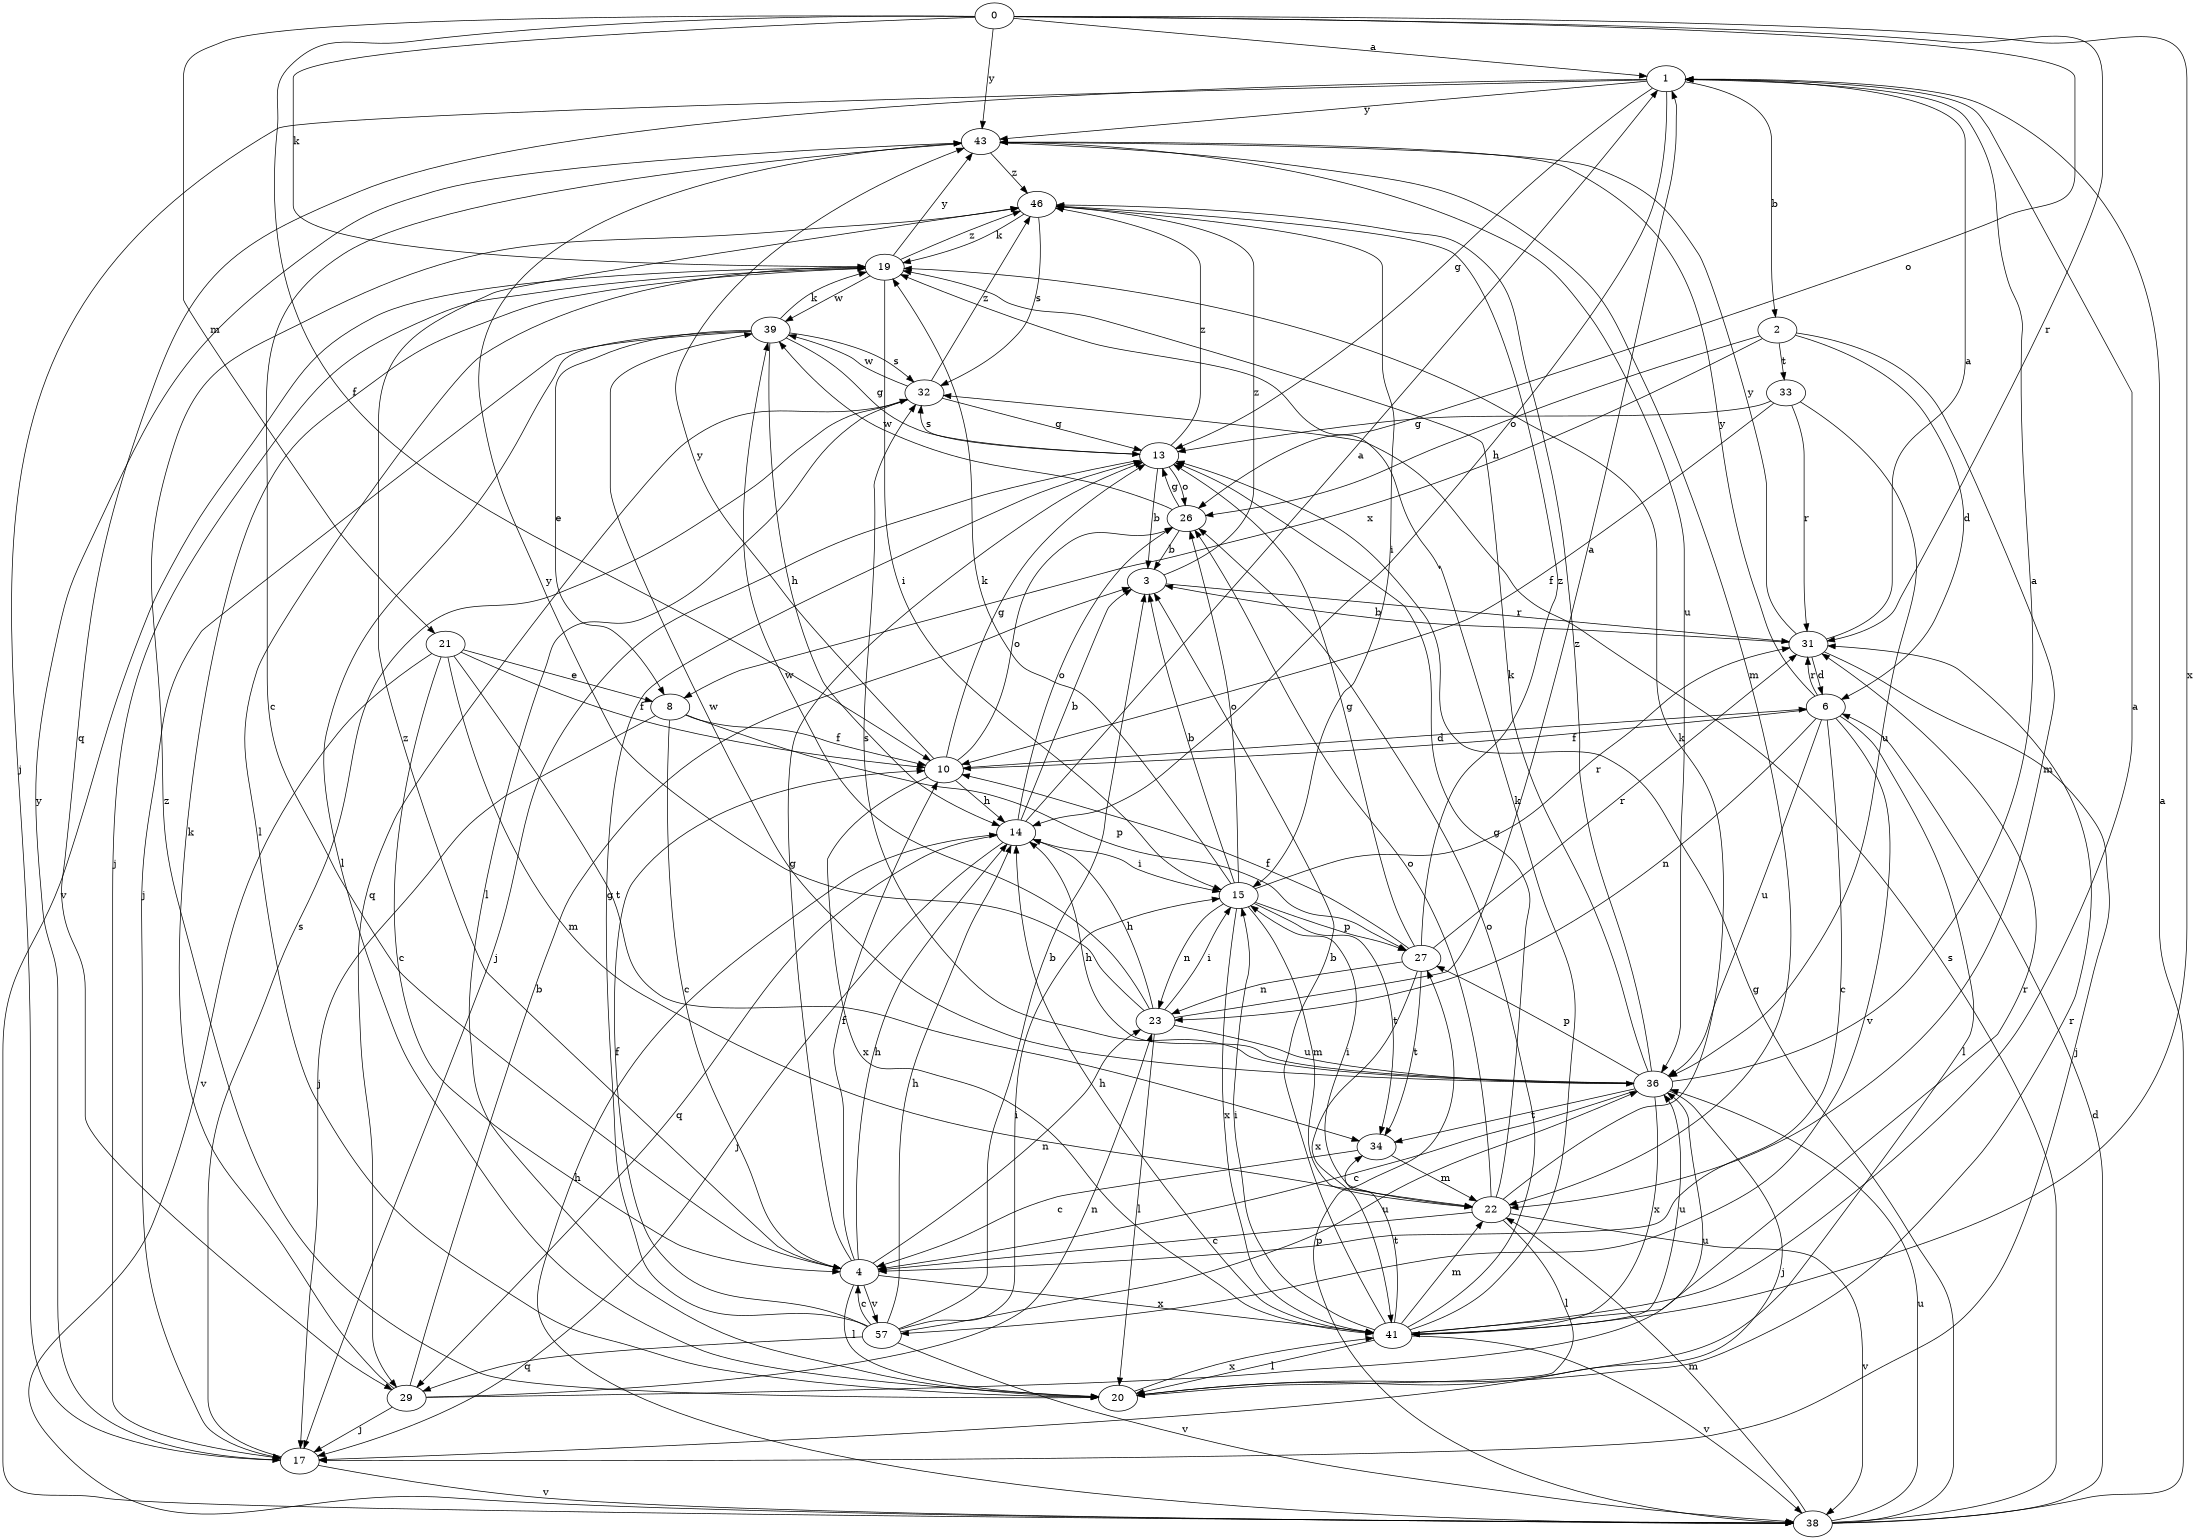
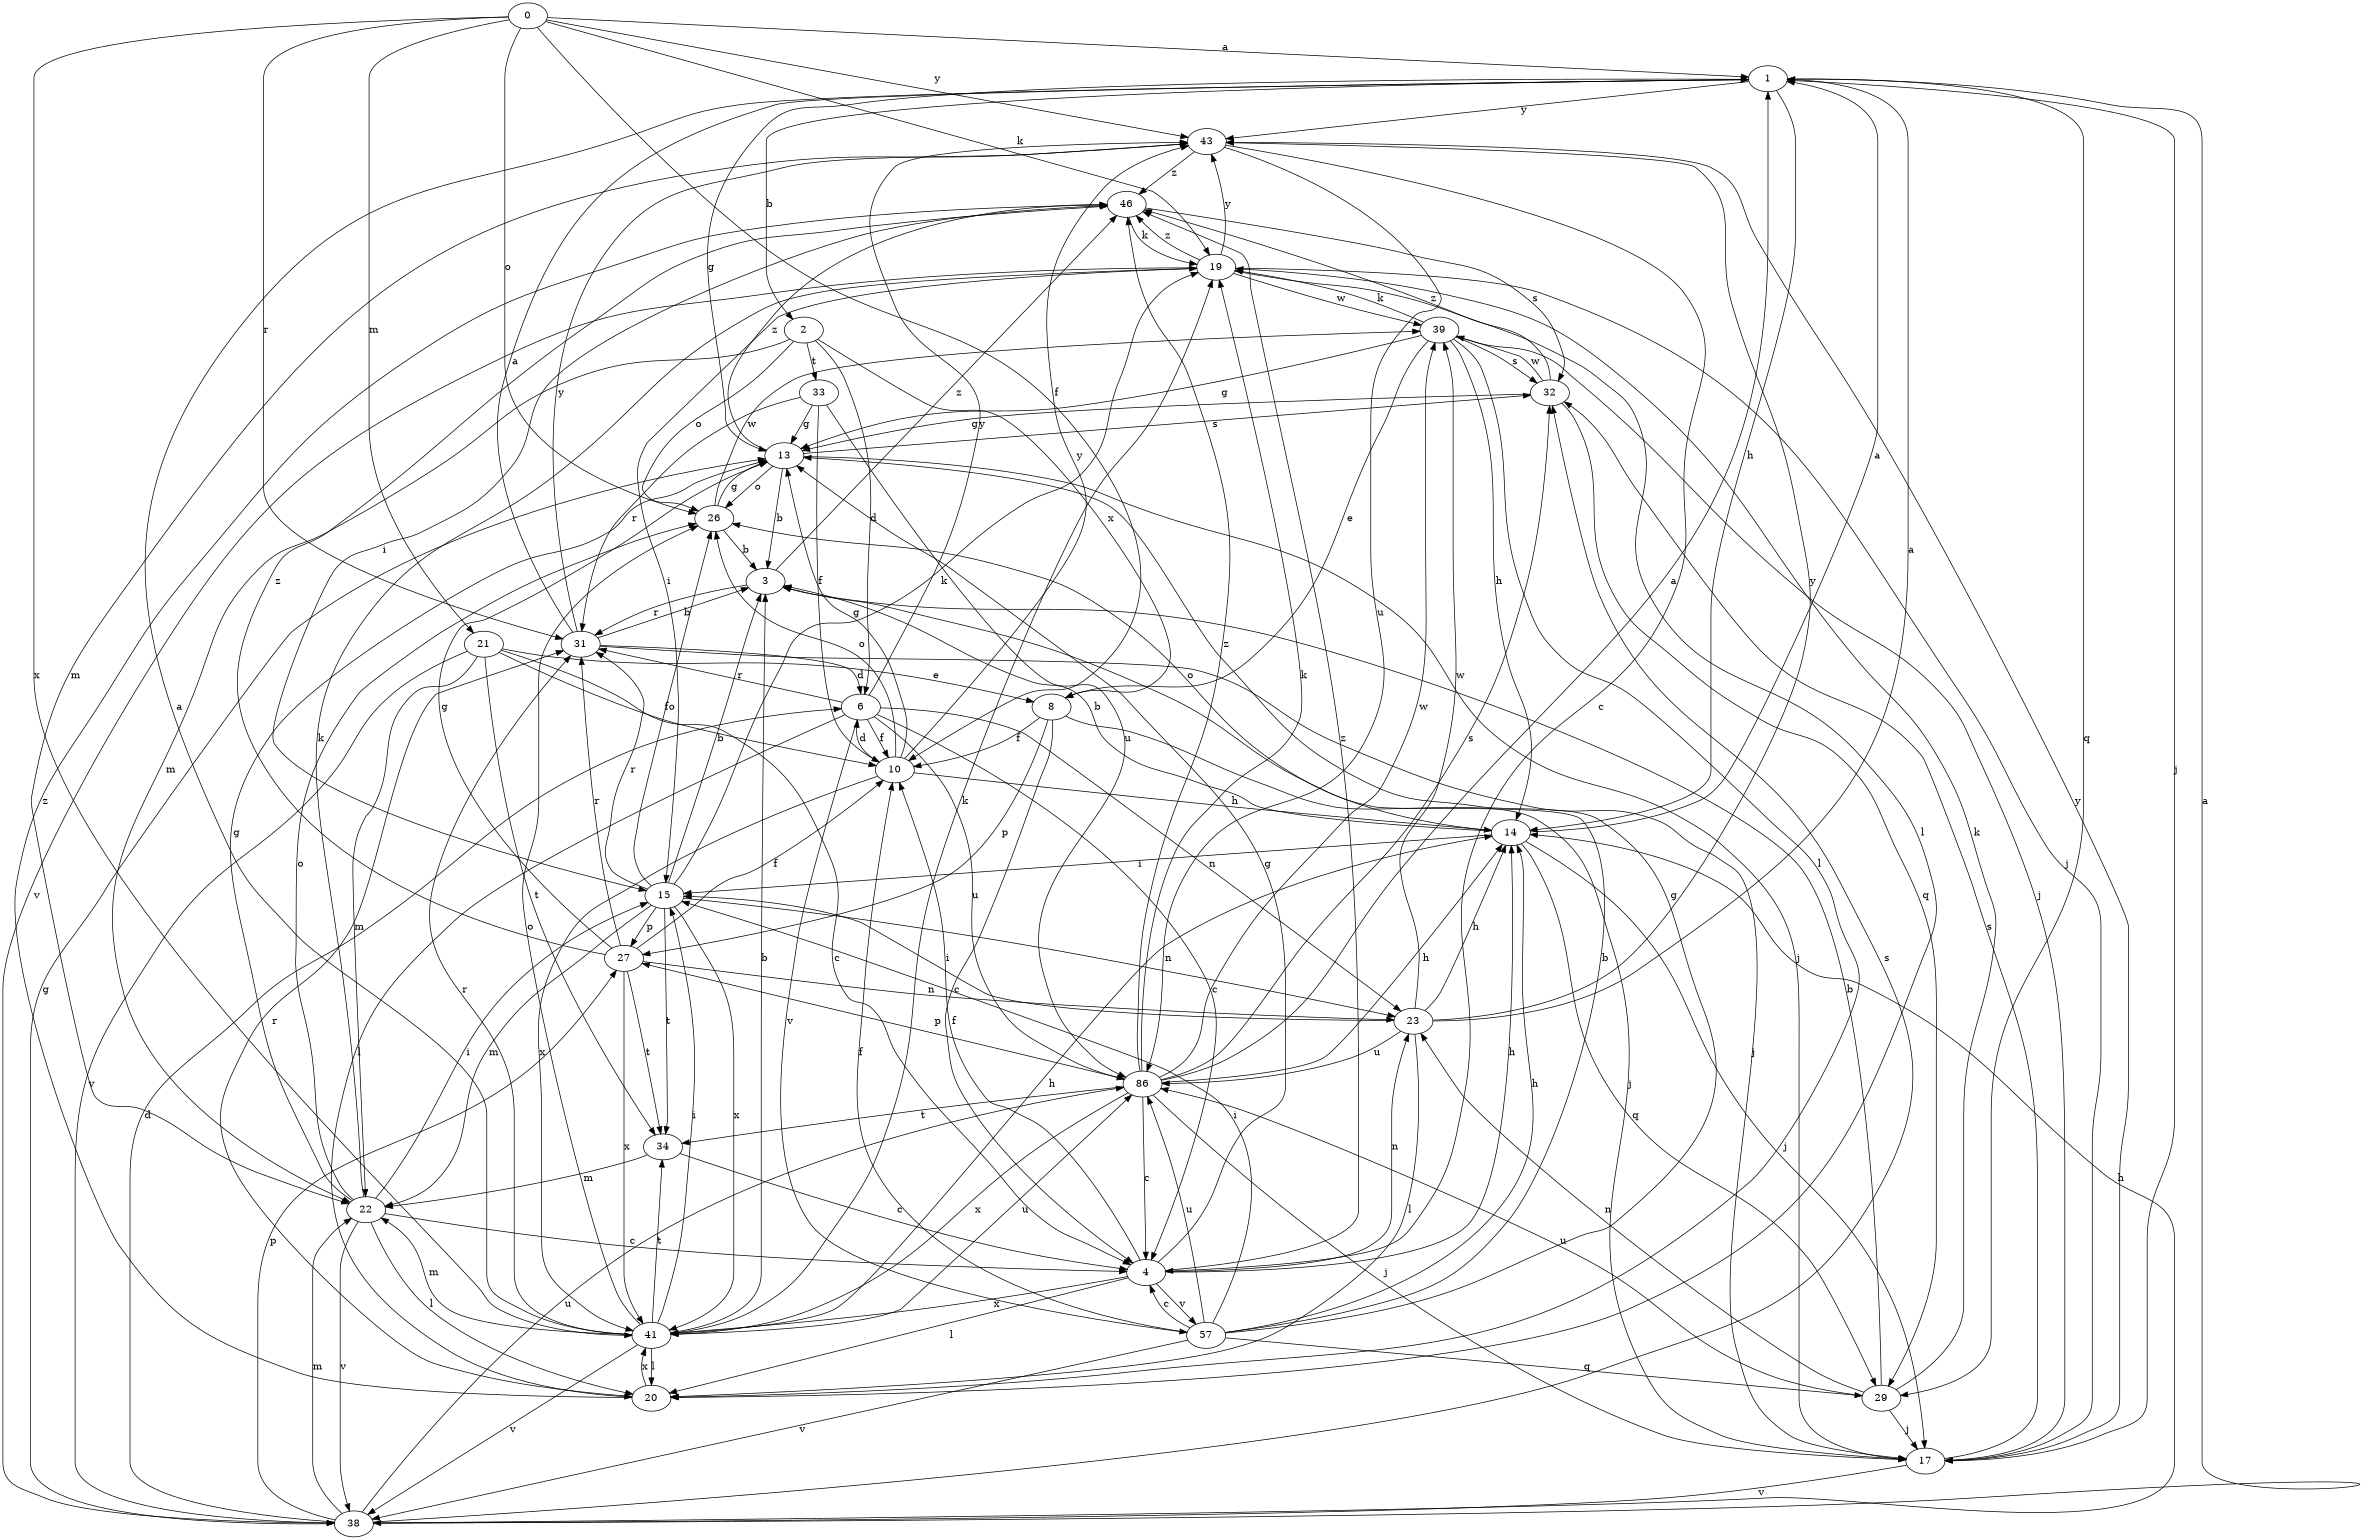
edge "32" -> "20": removed, label "l"
node "36": label "36" -> "86"
